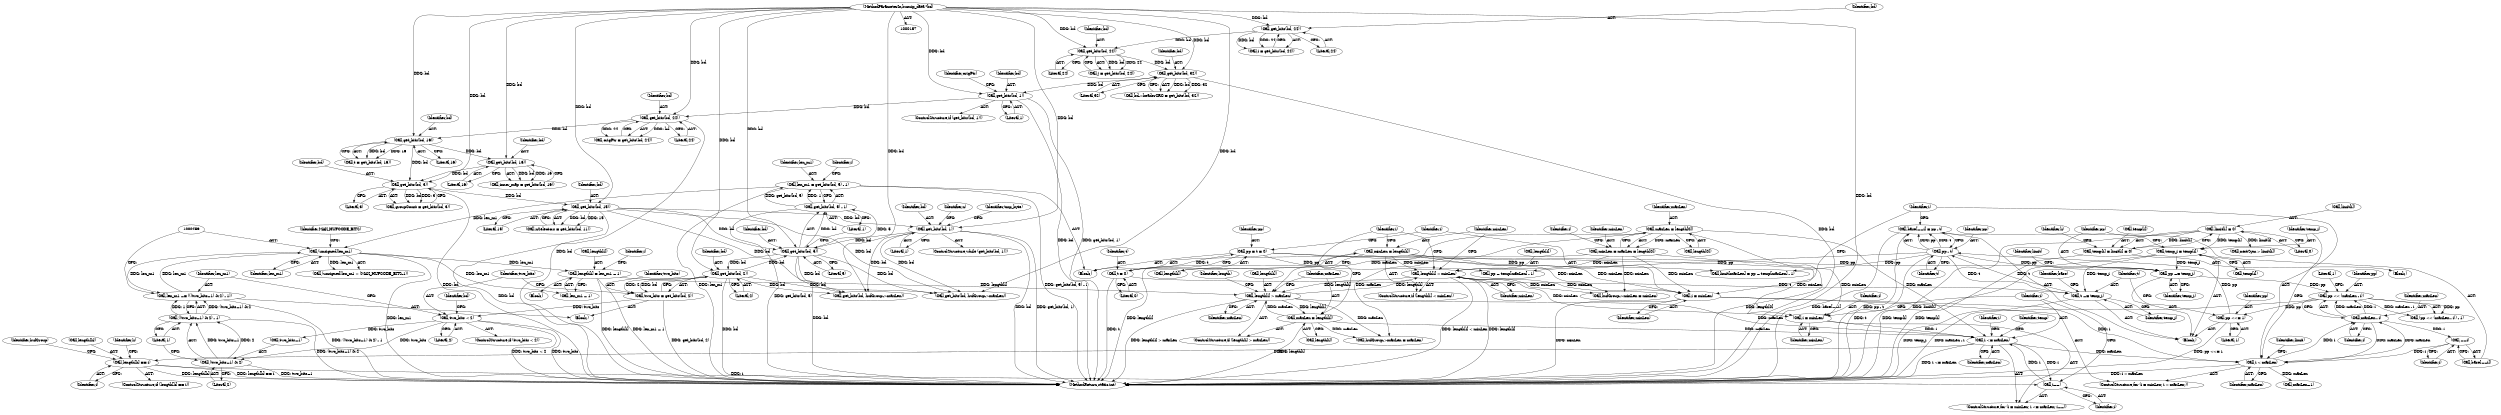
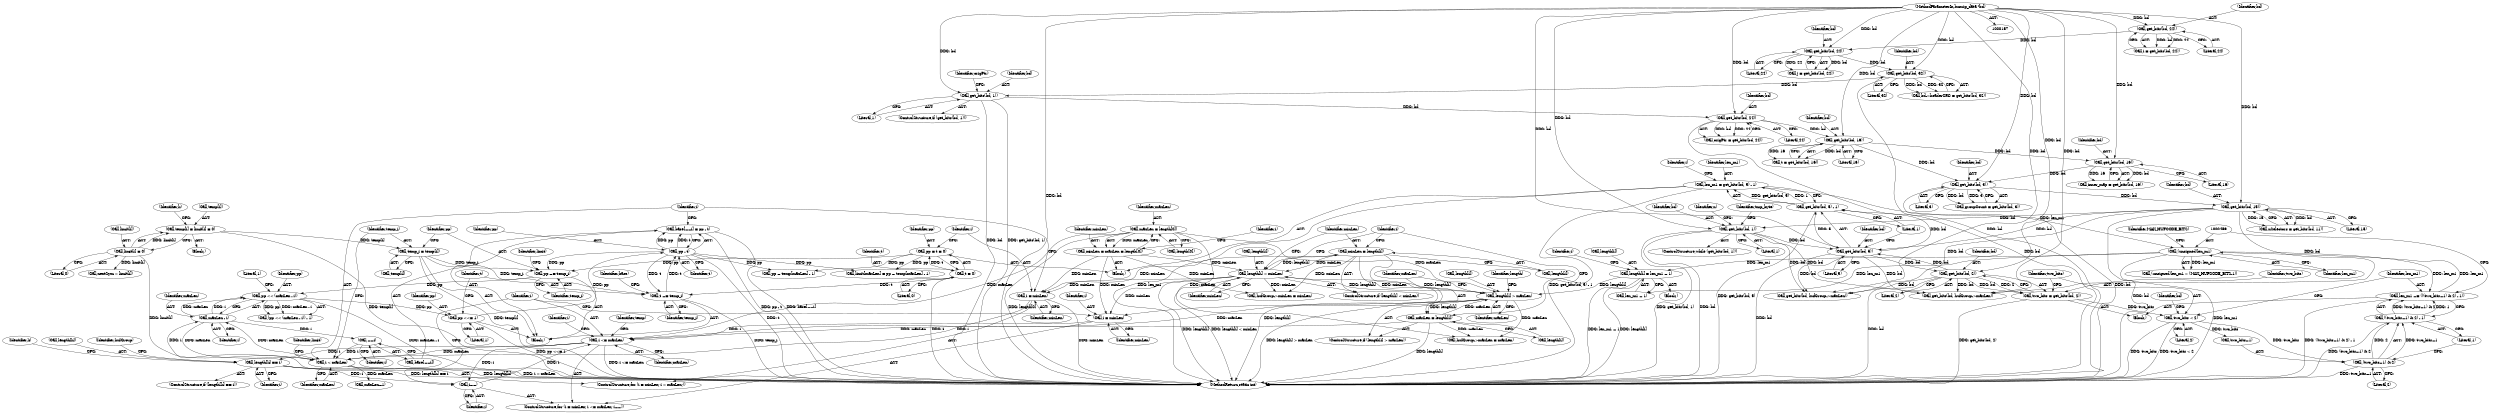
edge "(Call,limit[i] = 0)" -> "(Call,temp_i = temp[i])": now "(Call,temp[i] = limit[i] = 0)" -> "(Call,temp_i = temp[i])"
edge "(Call,length[i] < minLen)" -> "(Call,minLen = length[i])": added, label "DDG: length[i]"
node "(ControlStructure,if (two_bits < 2))": removed
